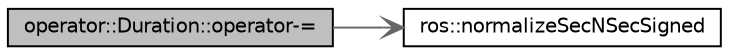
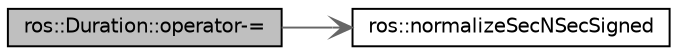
node "operator::Duration::operator-=": label "operator::Duration::operator-=" -> "ros::Duration::operator-="
